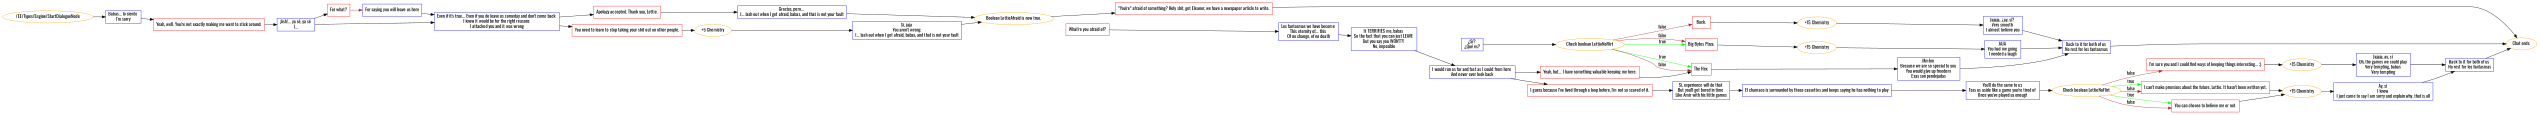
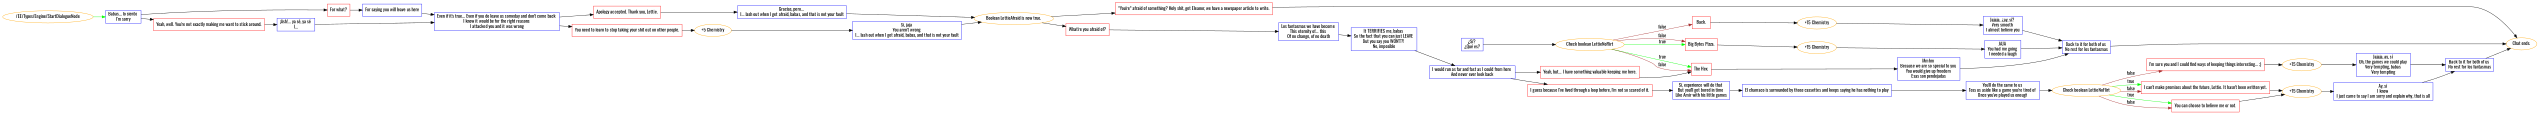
edge "For what?" -> "For saying you will leave us here": color brown -> black
edge "/EE/Types/Engine/StartDialogueNode" -> "Babas... lo siento I'm sorry": color black -> green
edge "¡Ash!... ya sé, ya sé I..." -> "For what?": now "Babas... lo siento I'm sorry" -> "For what?"
edge "Boolean LettieAfraid is now true." -> "What're you afraid of?": added
